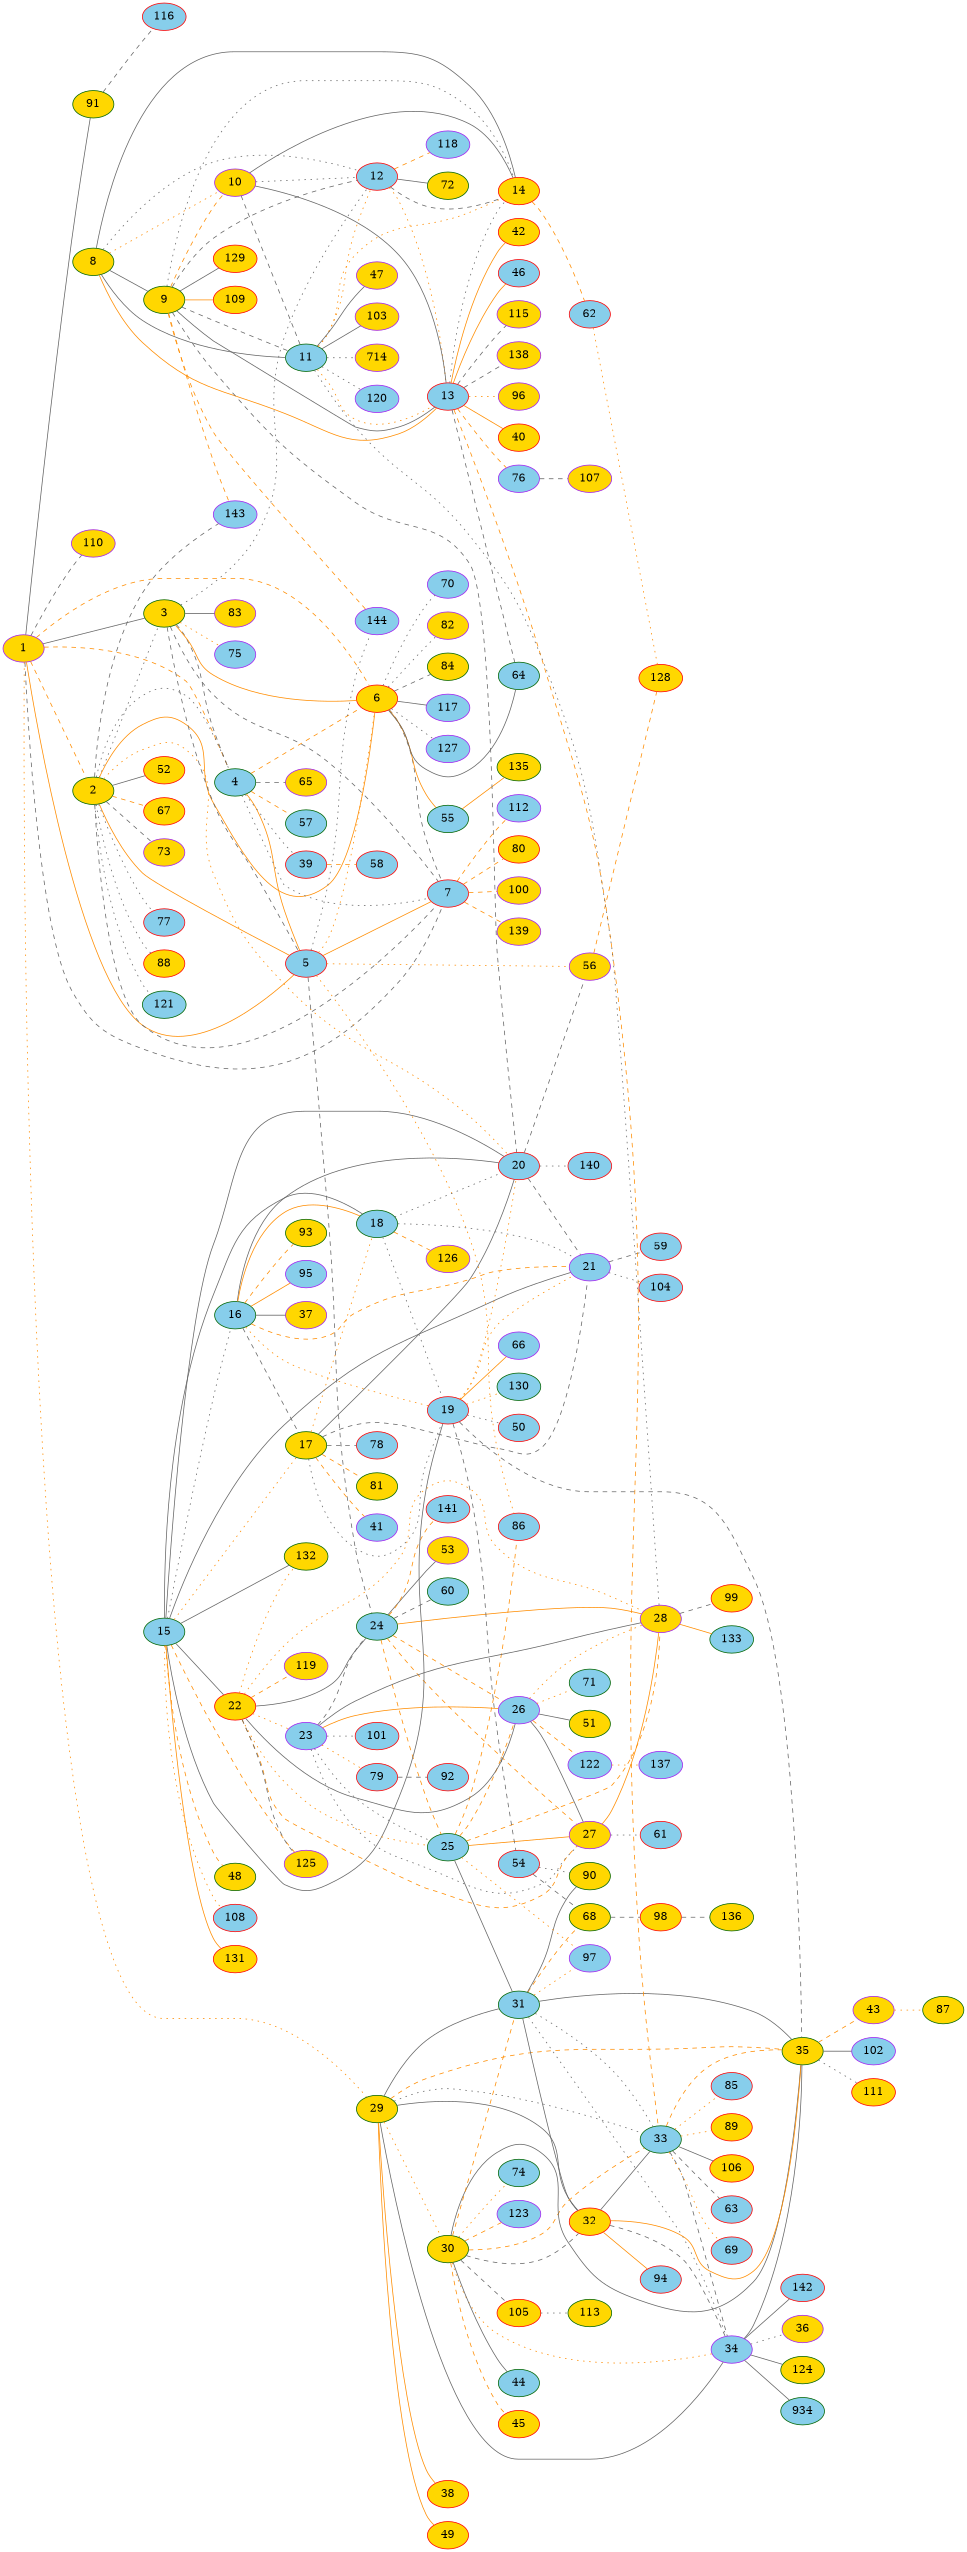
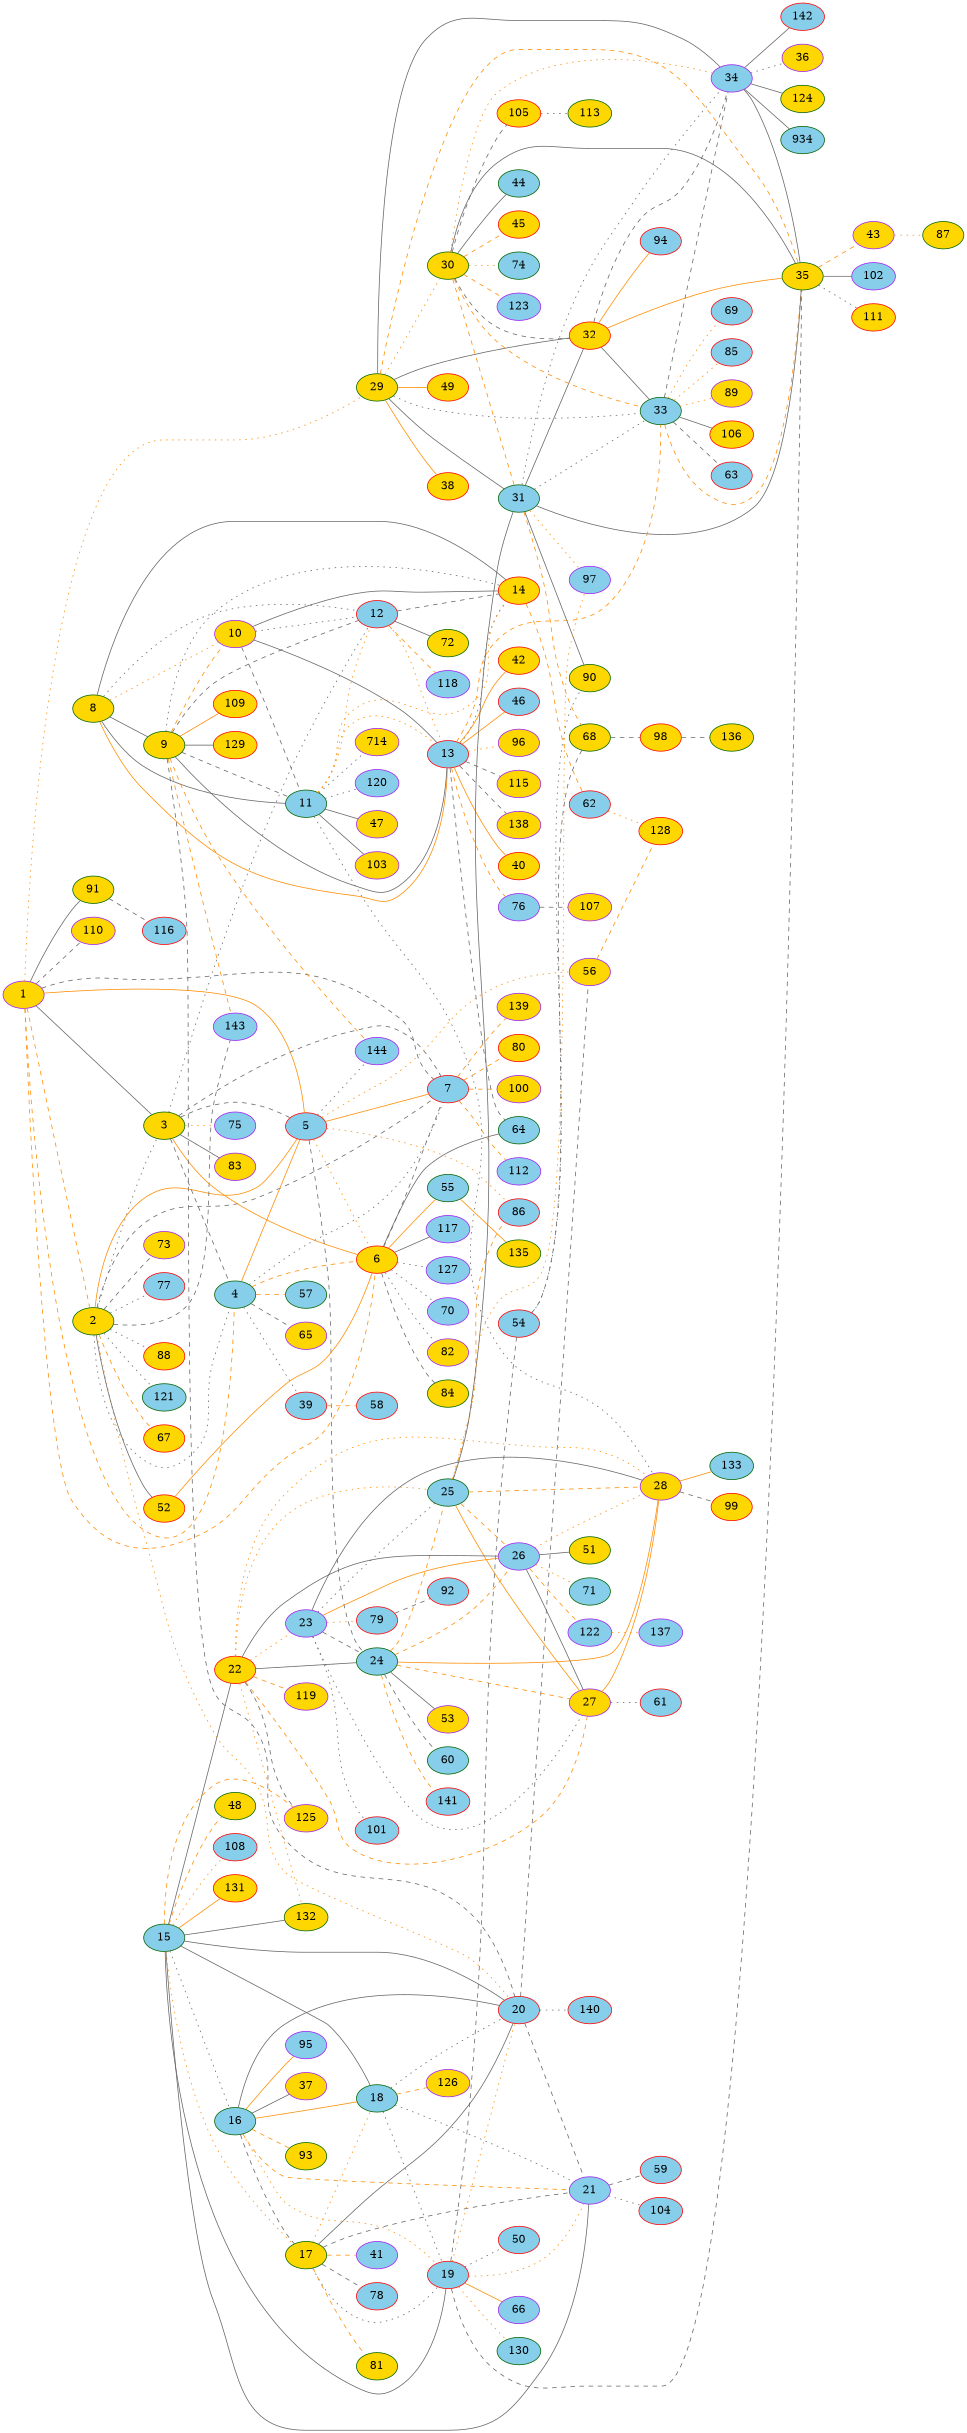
edge "6" -- "2": now "6" -- "52"
node "89": color red -> purple
